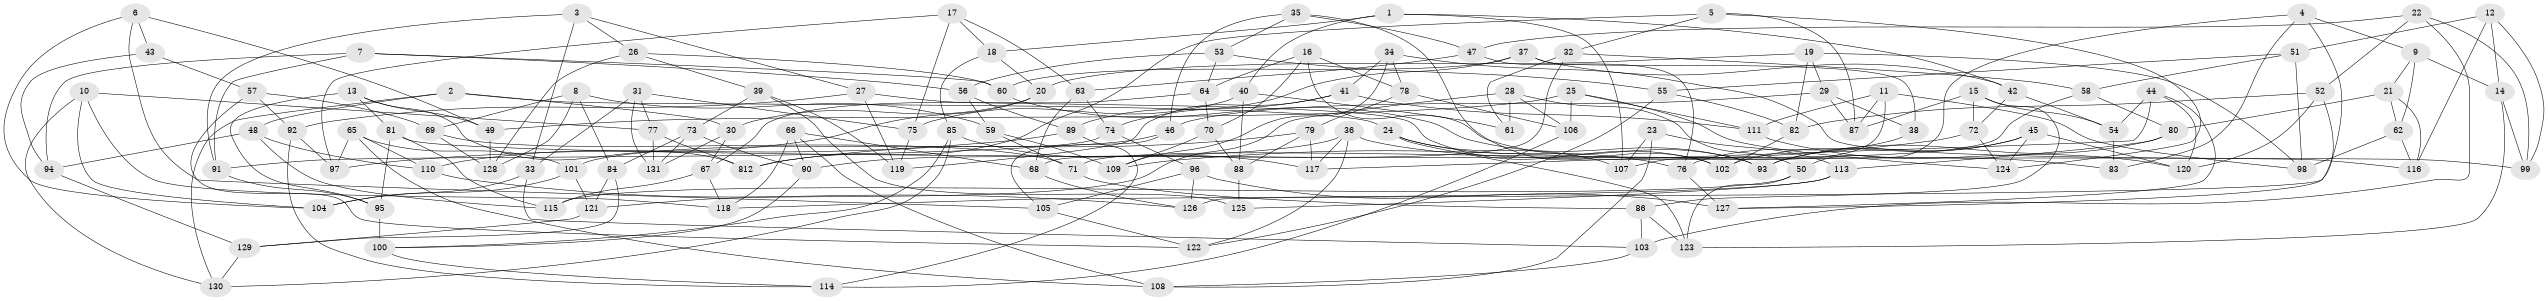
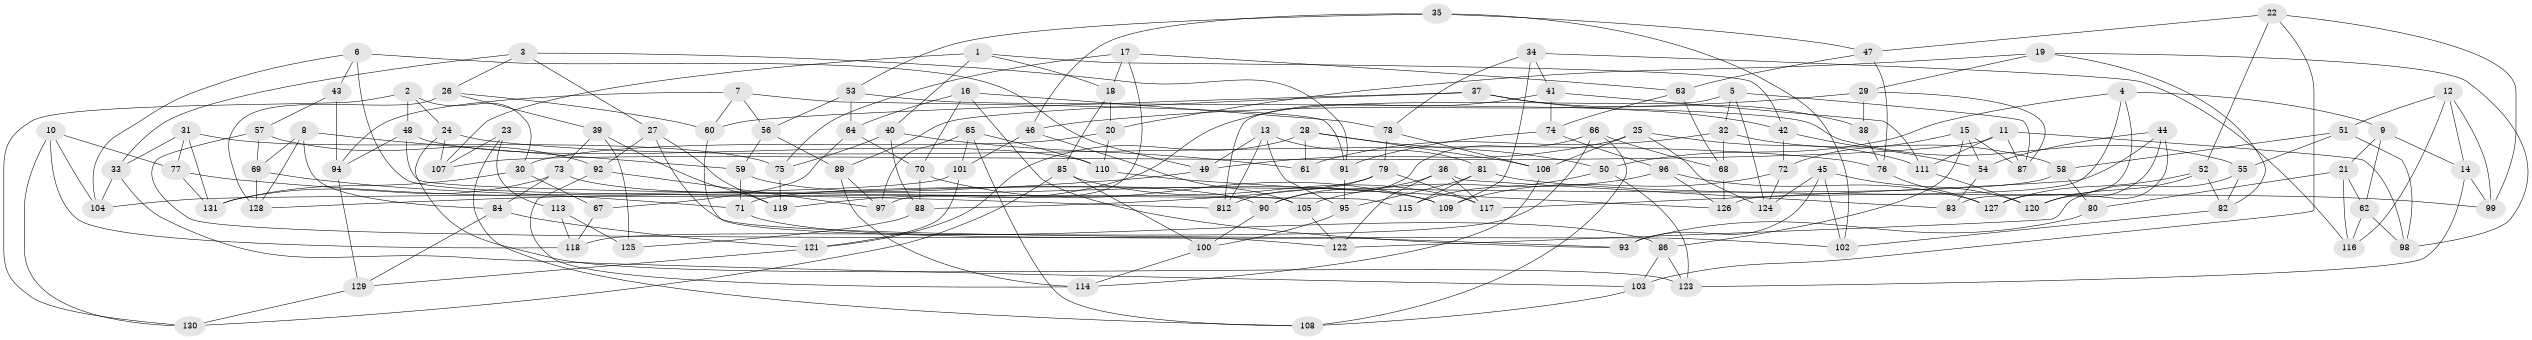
edge "80" -- "113": removed
edge "67" -- "115": removed
